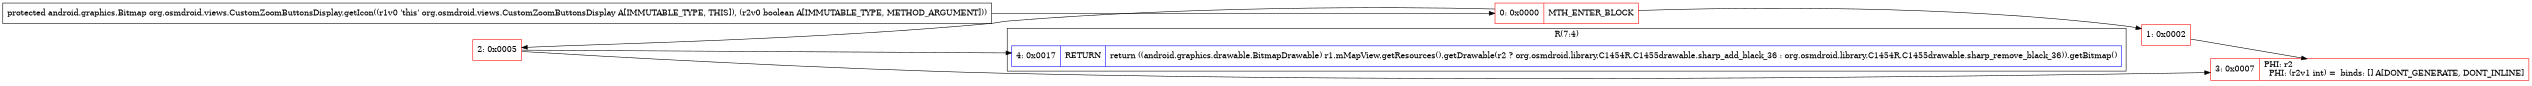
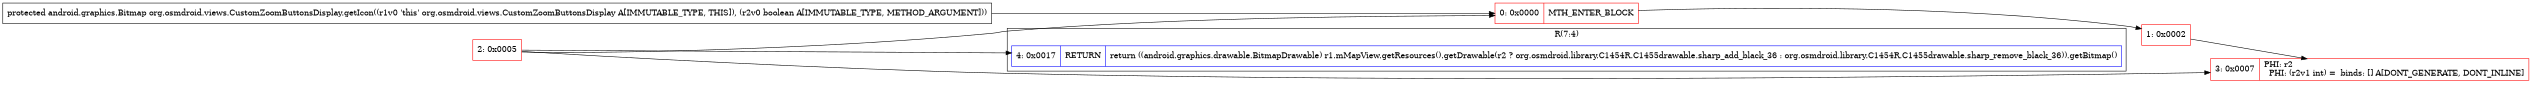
edge "0: 0x0000" -> "2: 0x0005": reversed
